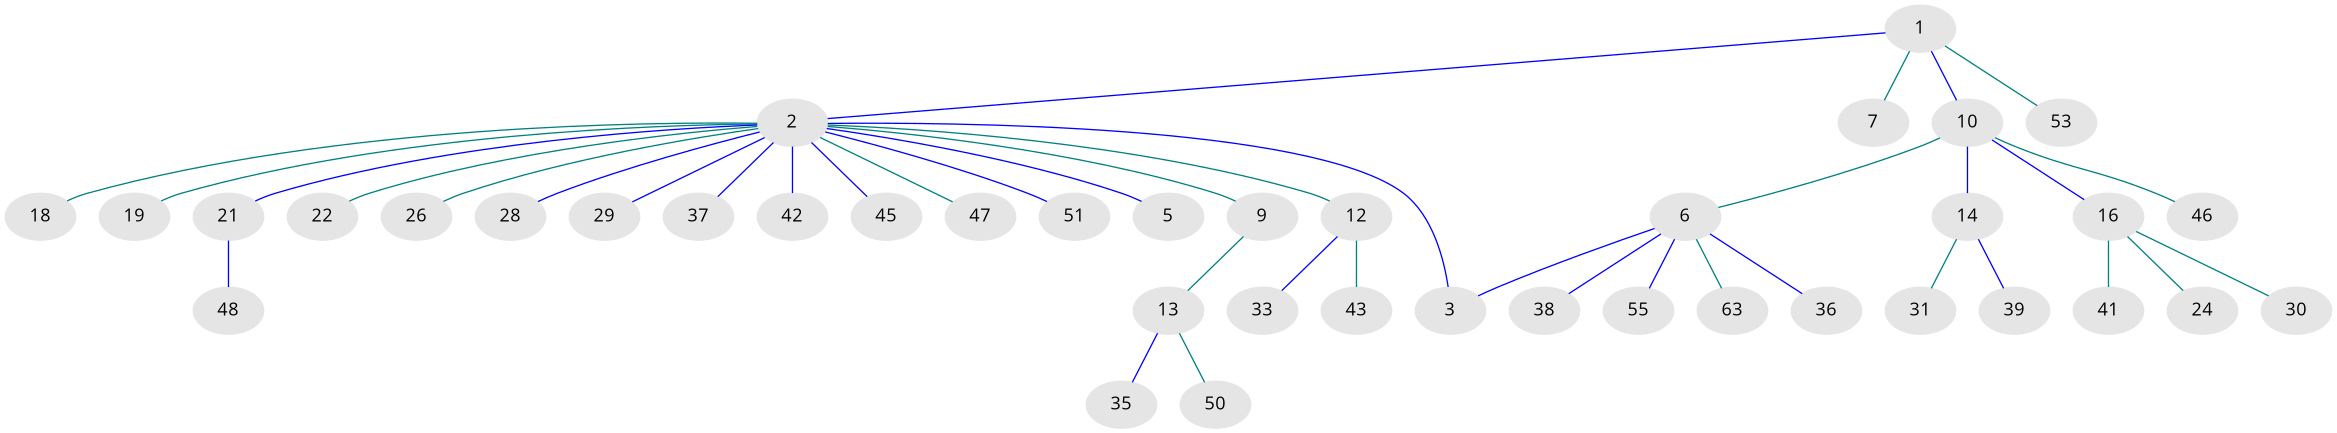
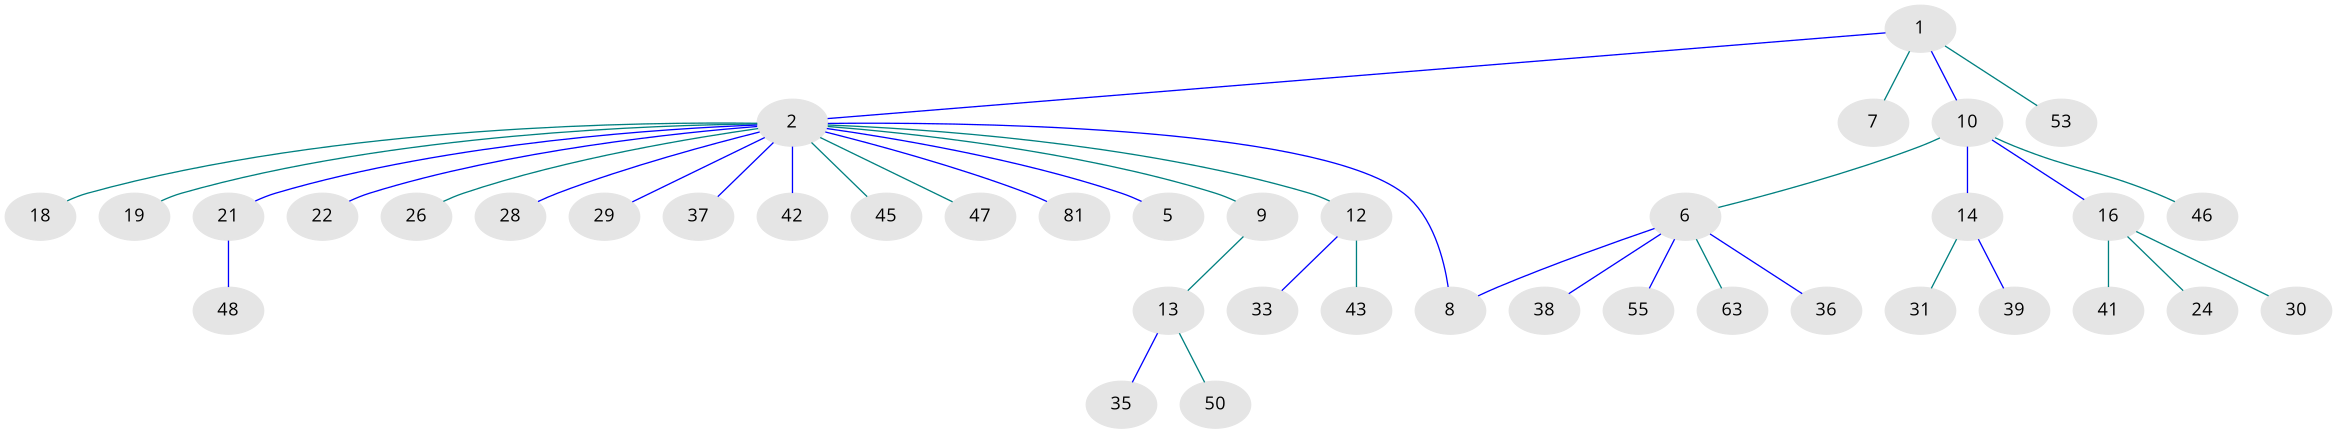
edge "2" -- "22": color teal -> blue
edge "2" -- "45": color blue -> teal
node "51": label "51" -> "81"
node "3": label "3" -> "8"
